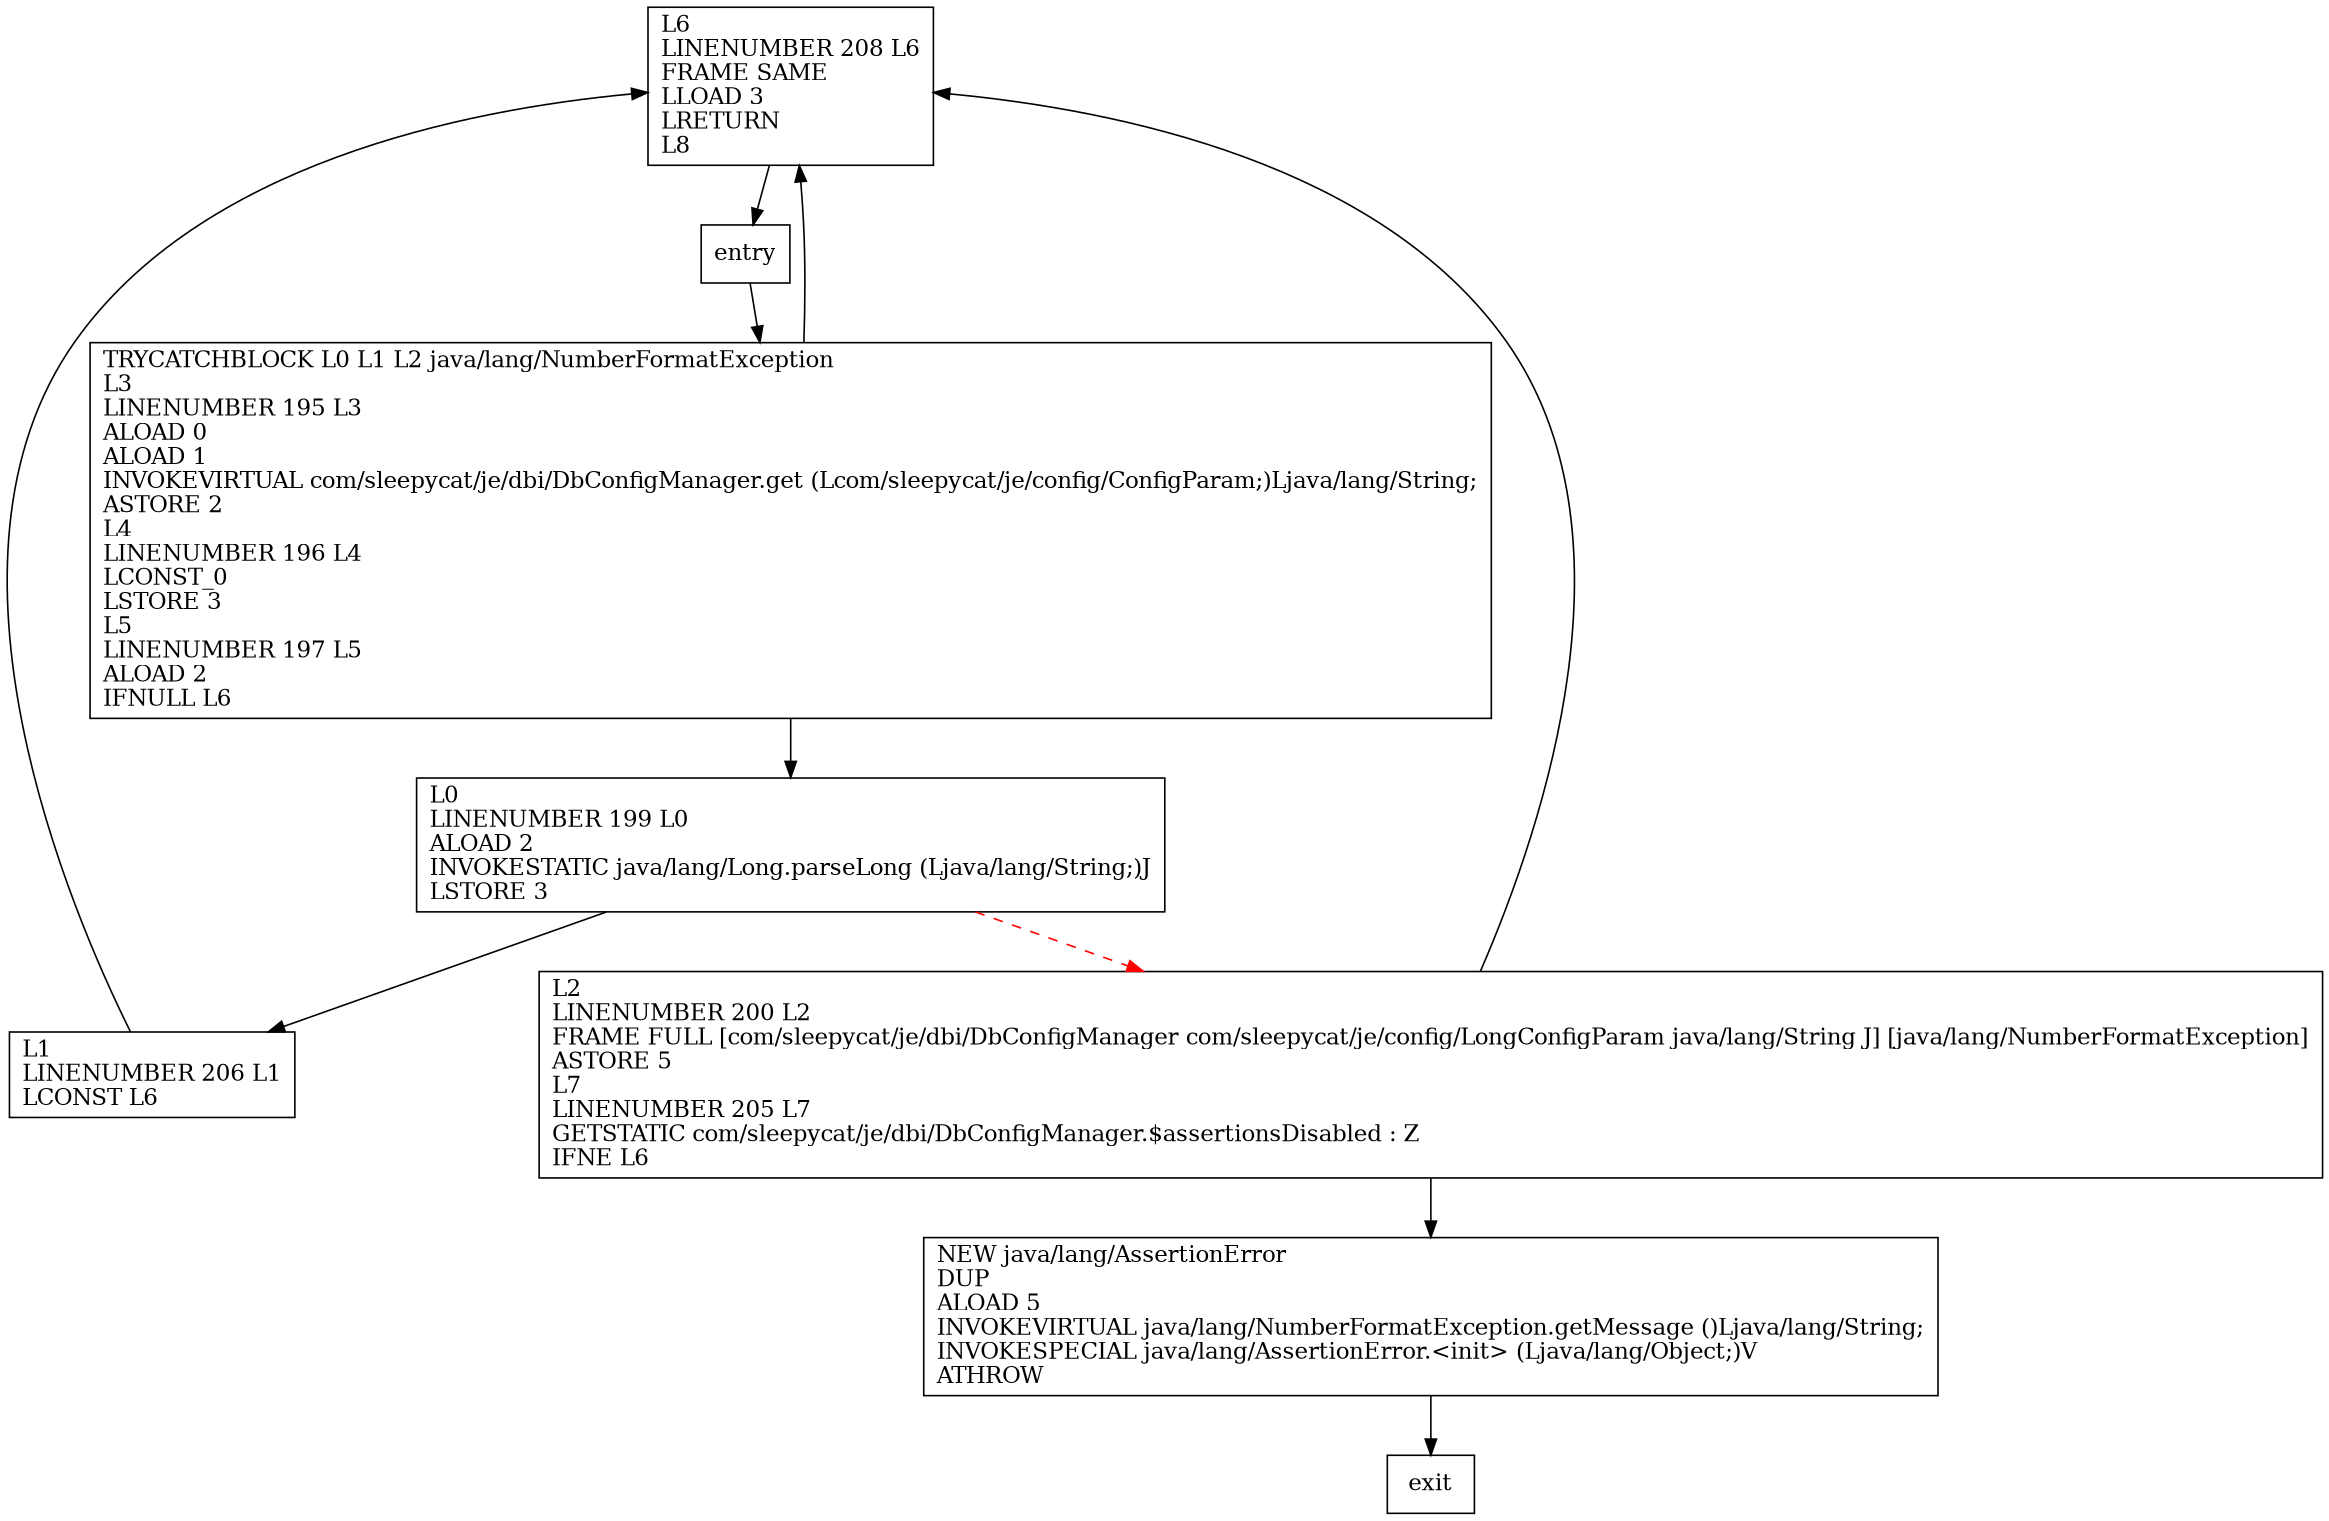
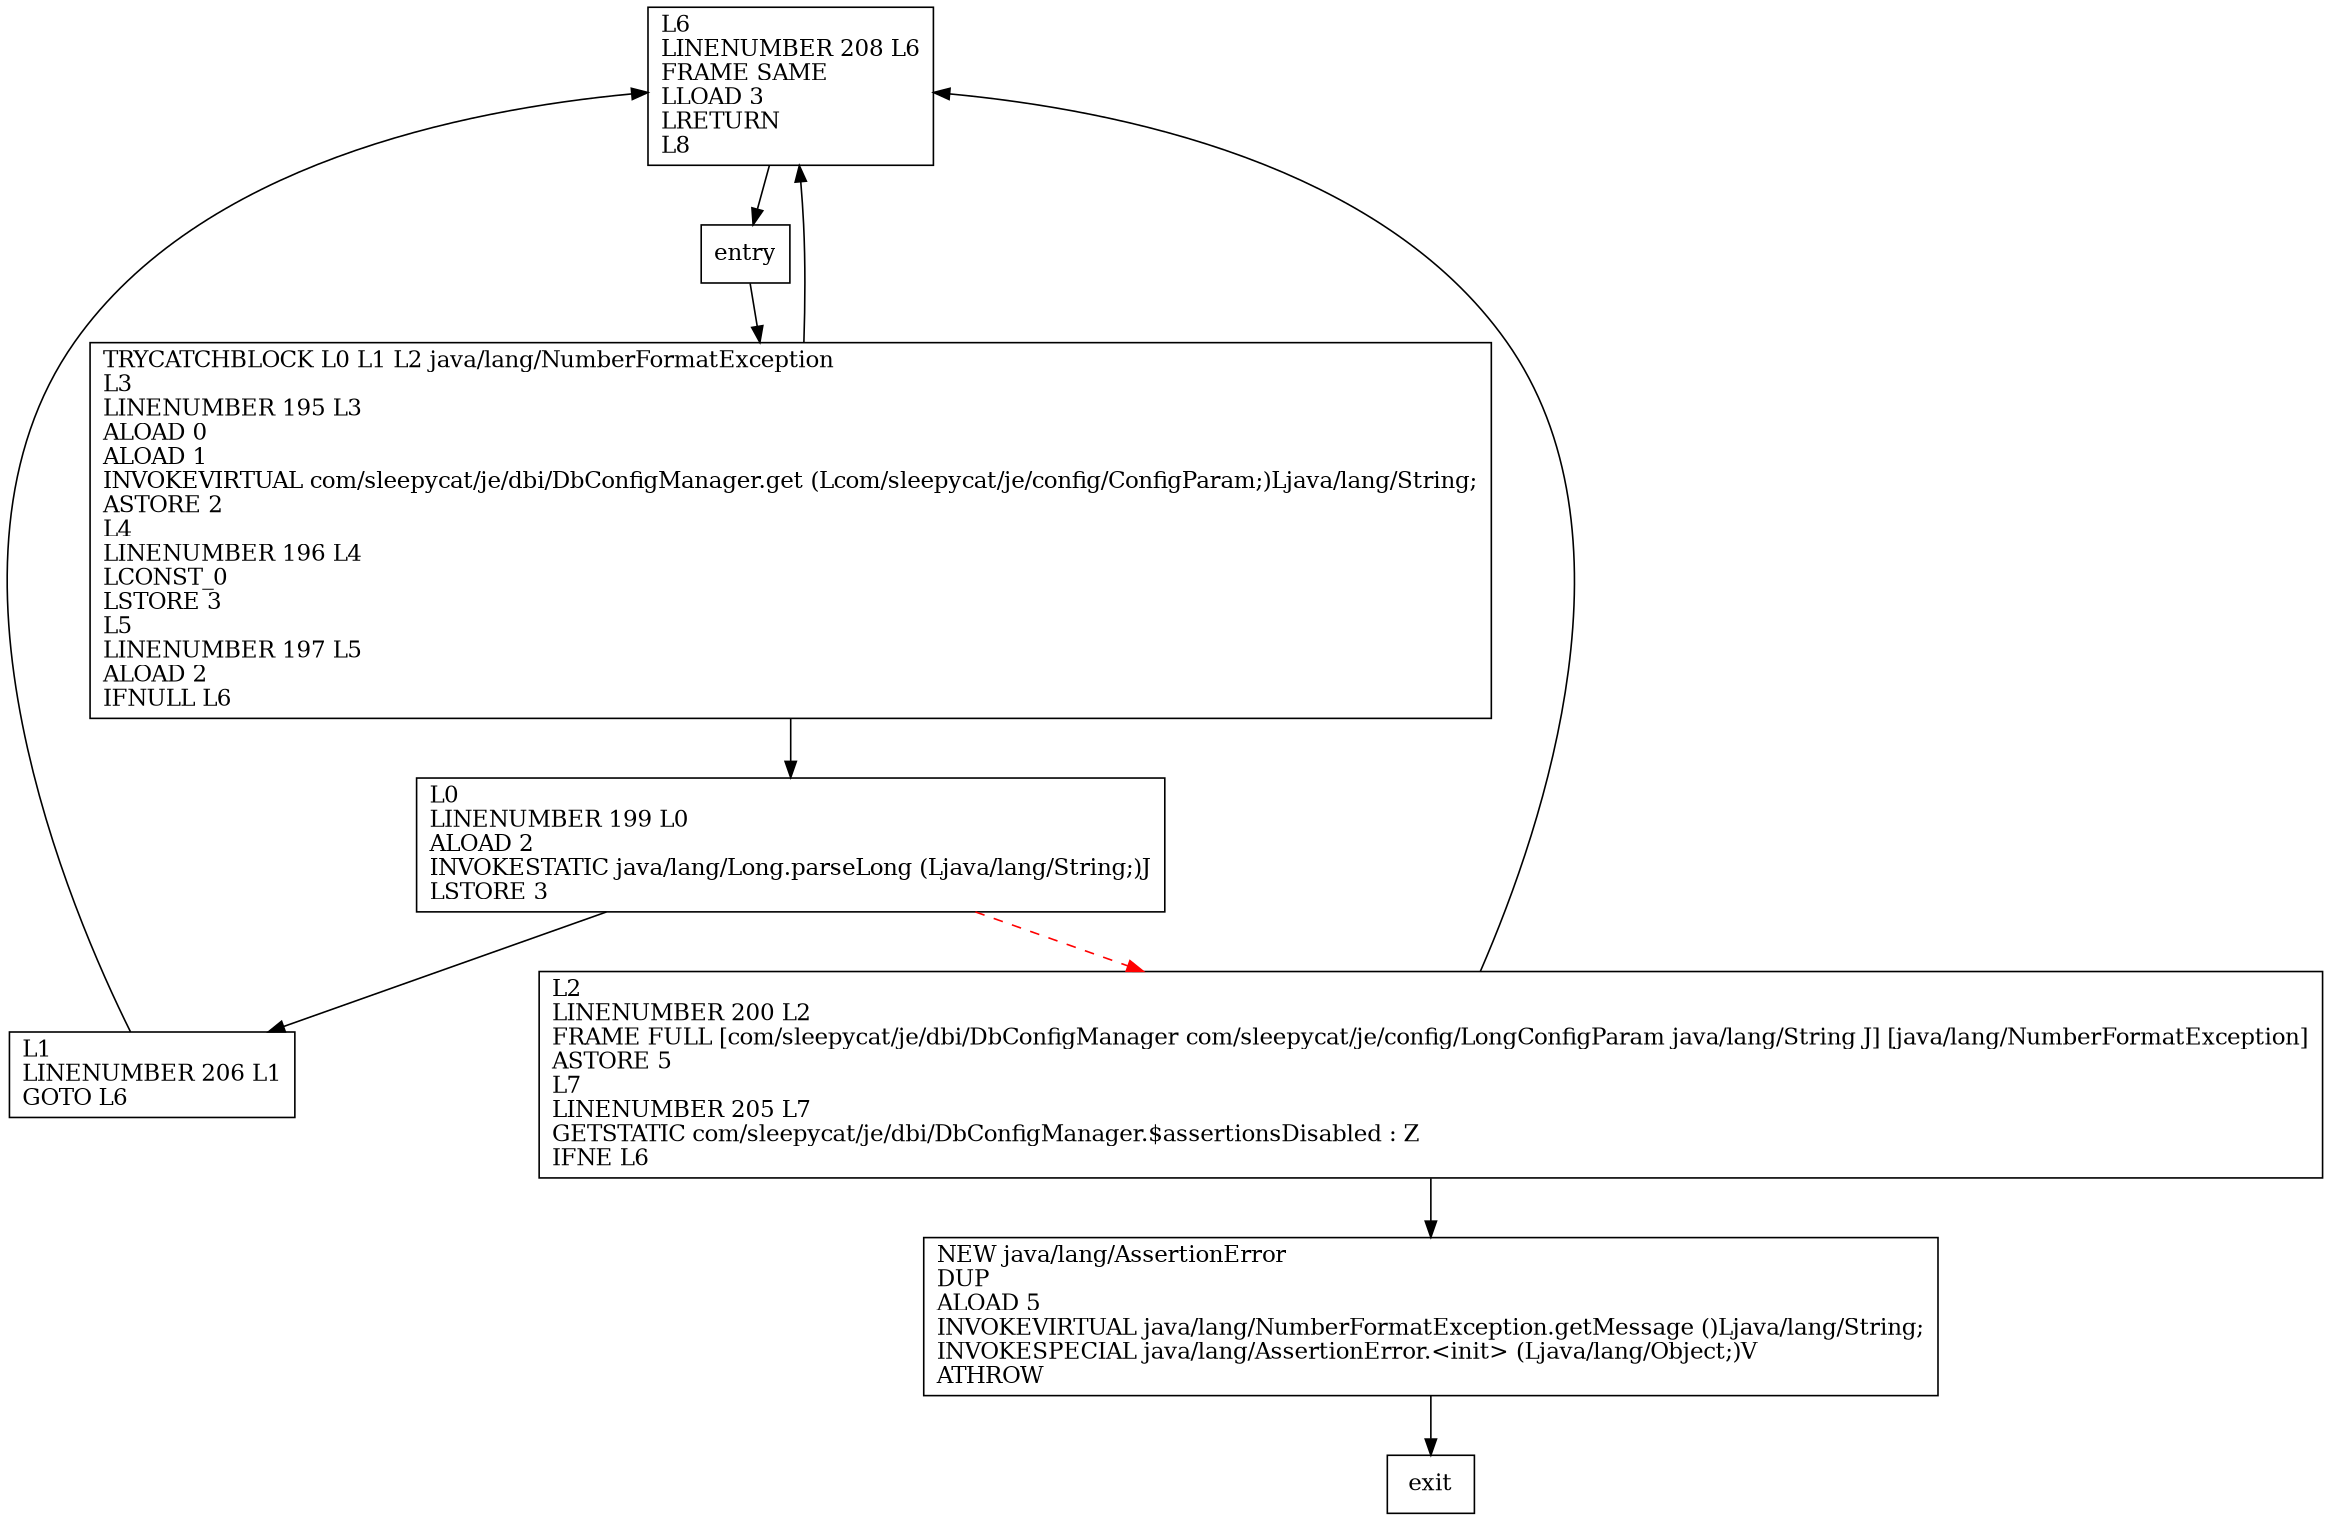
node "L1 LINENUMBER 206 L1 LCONST L6": label "L1 LINENUMBER 206 L1 LCONST L6" -> "L1 LINENUMBER 206 L1 GOTO L6"
